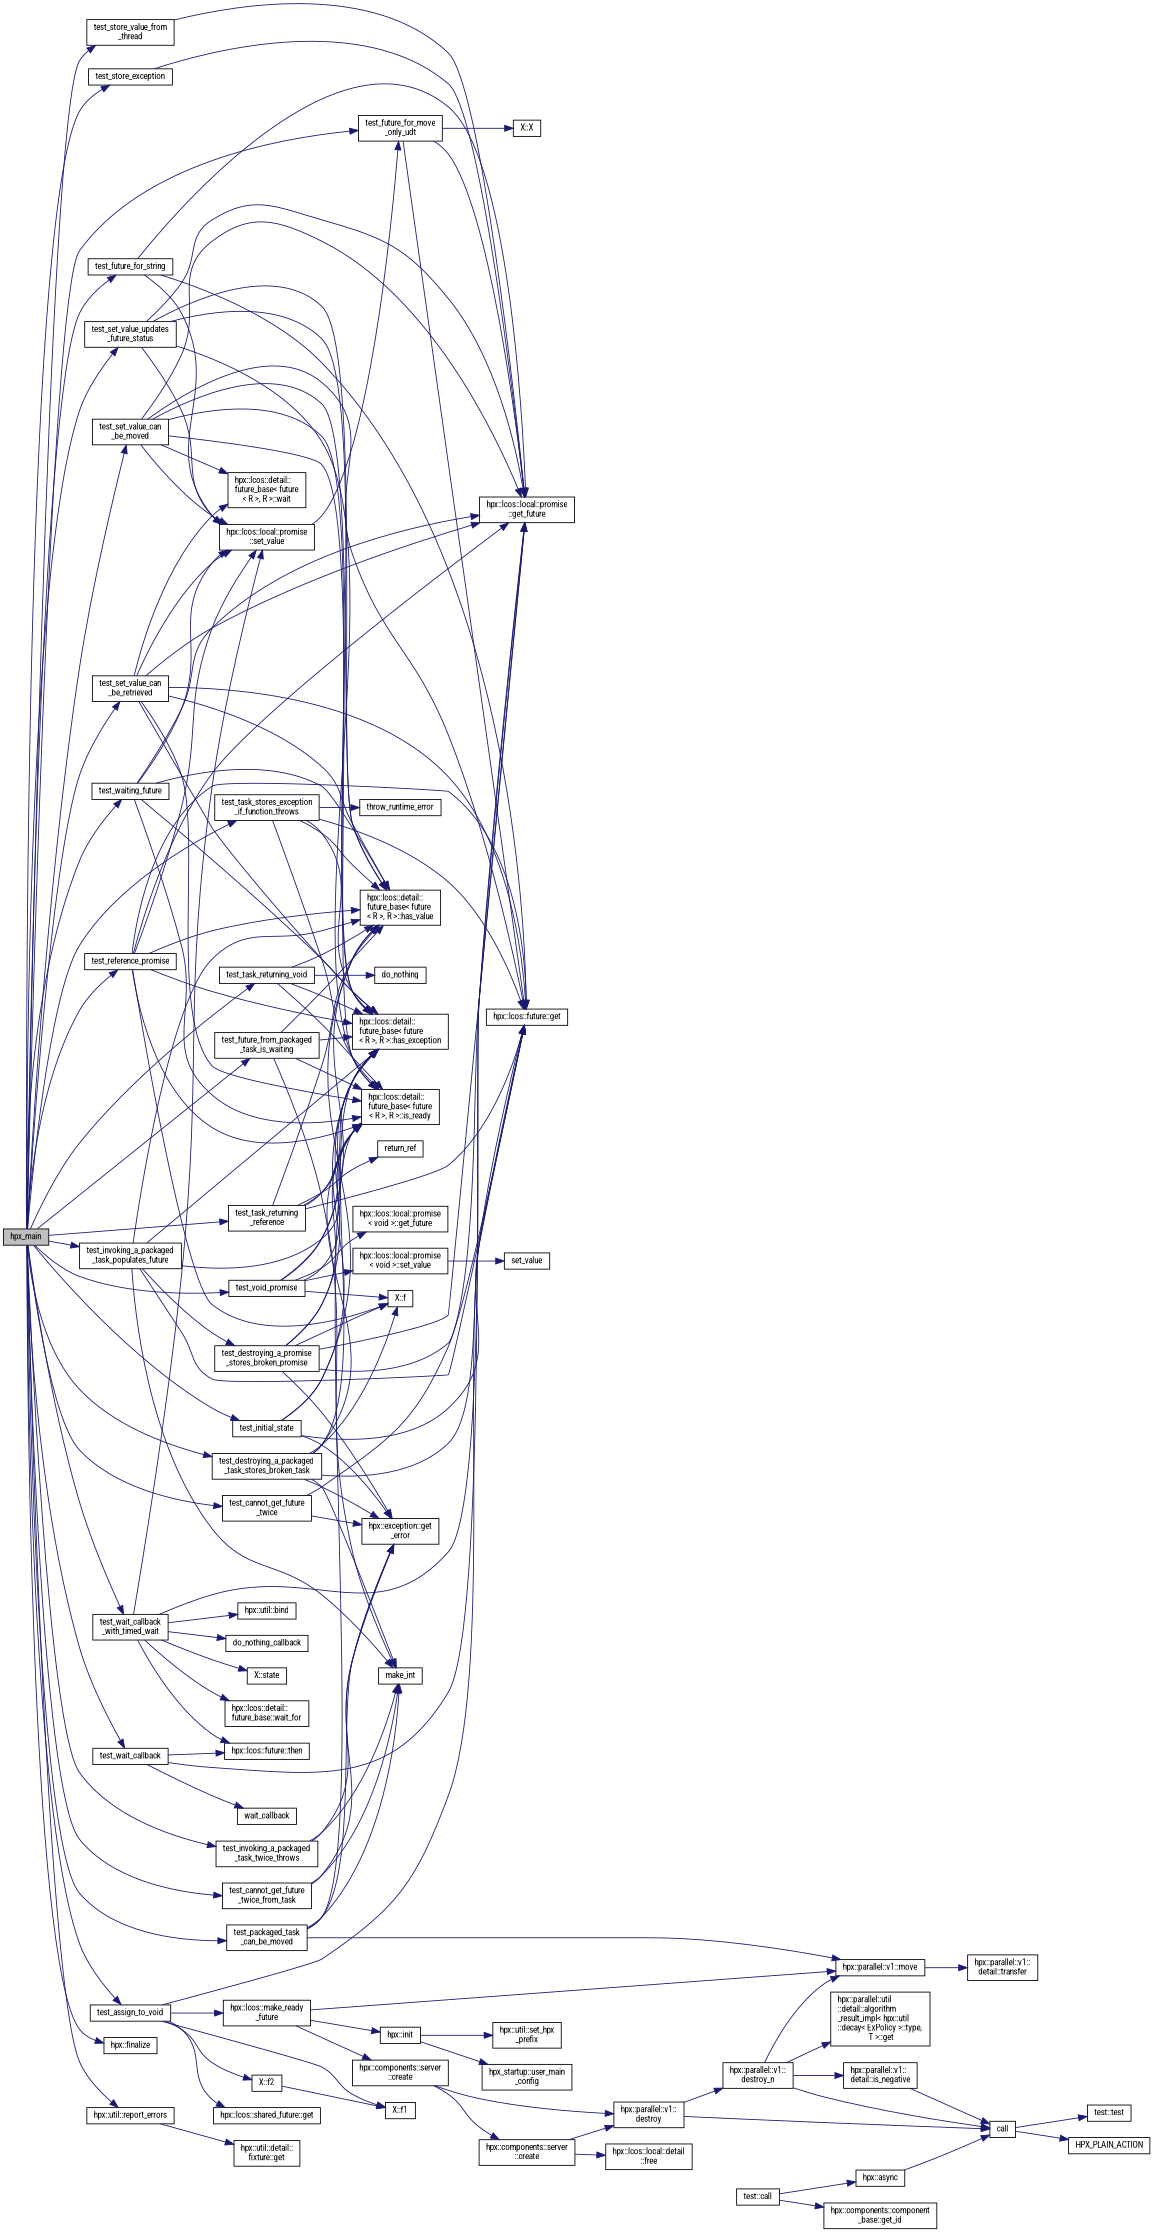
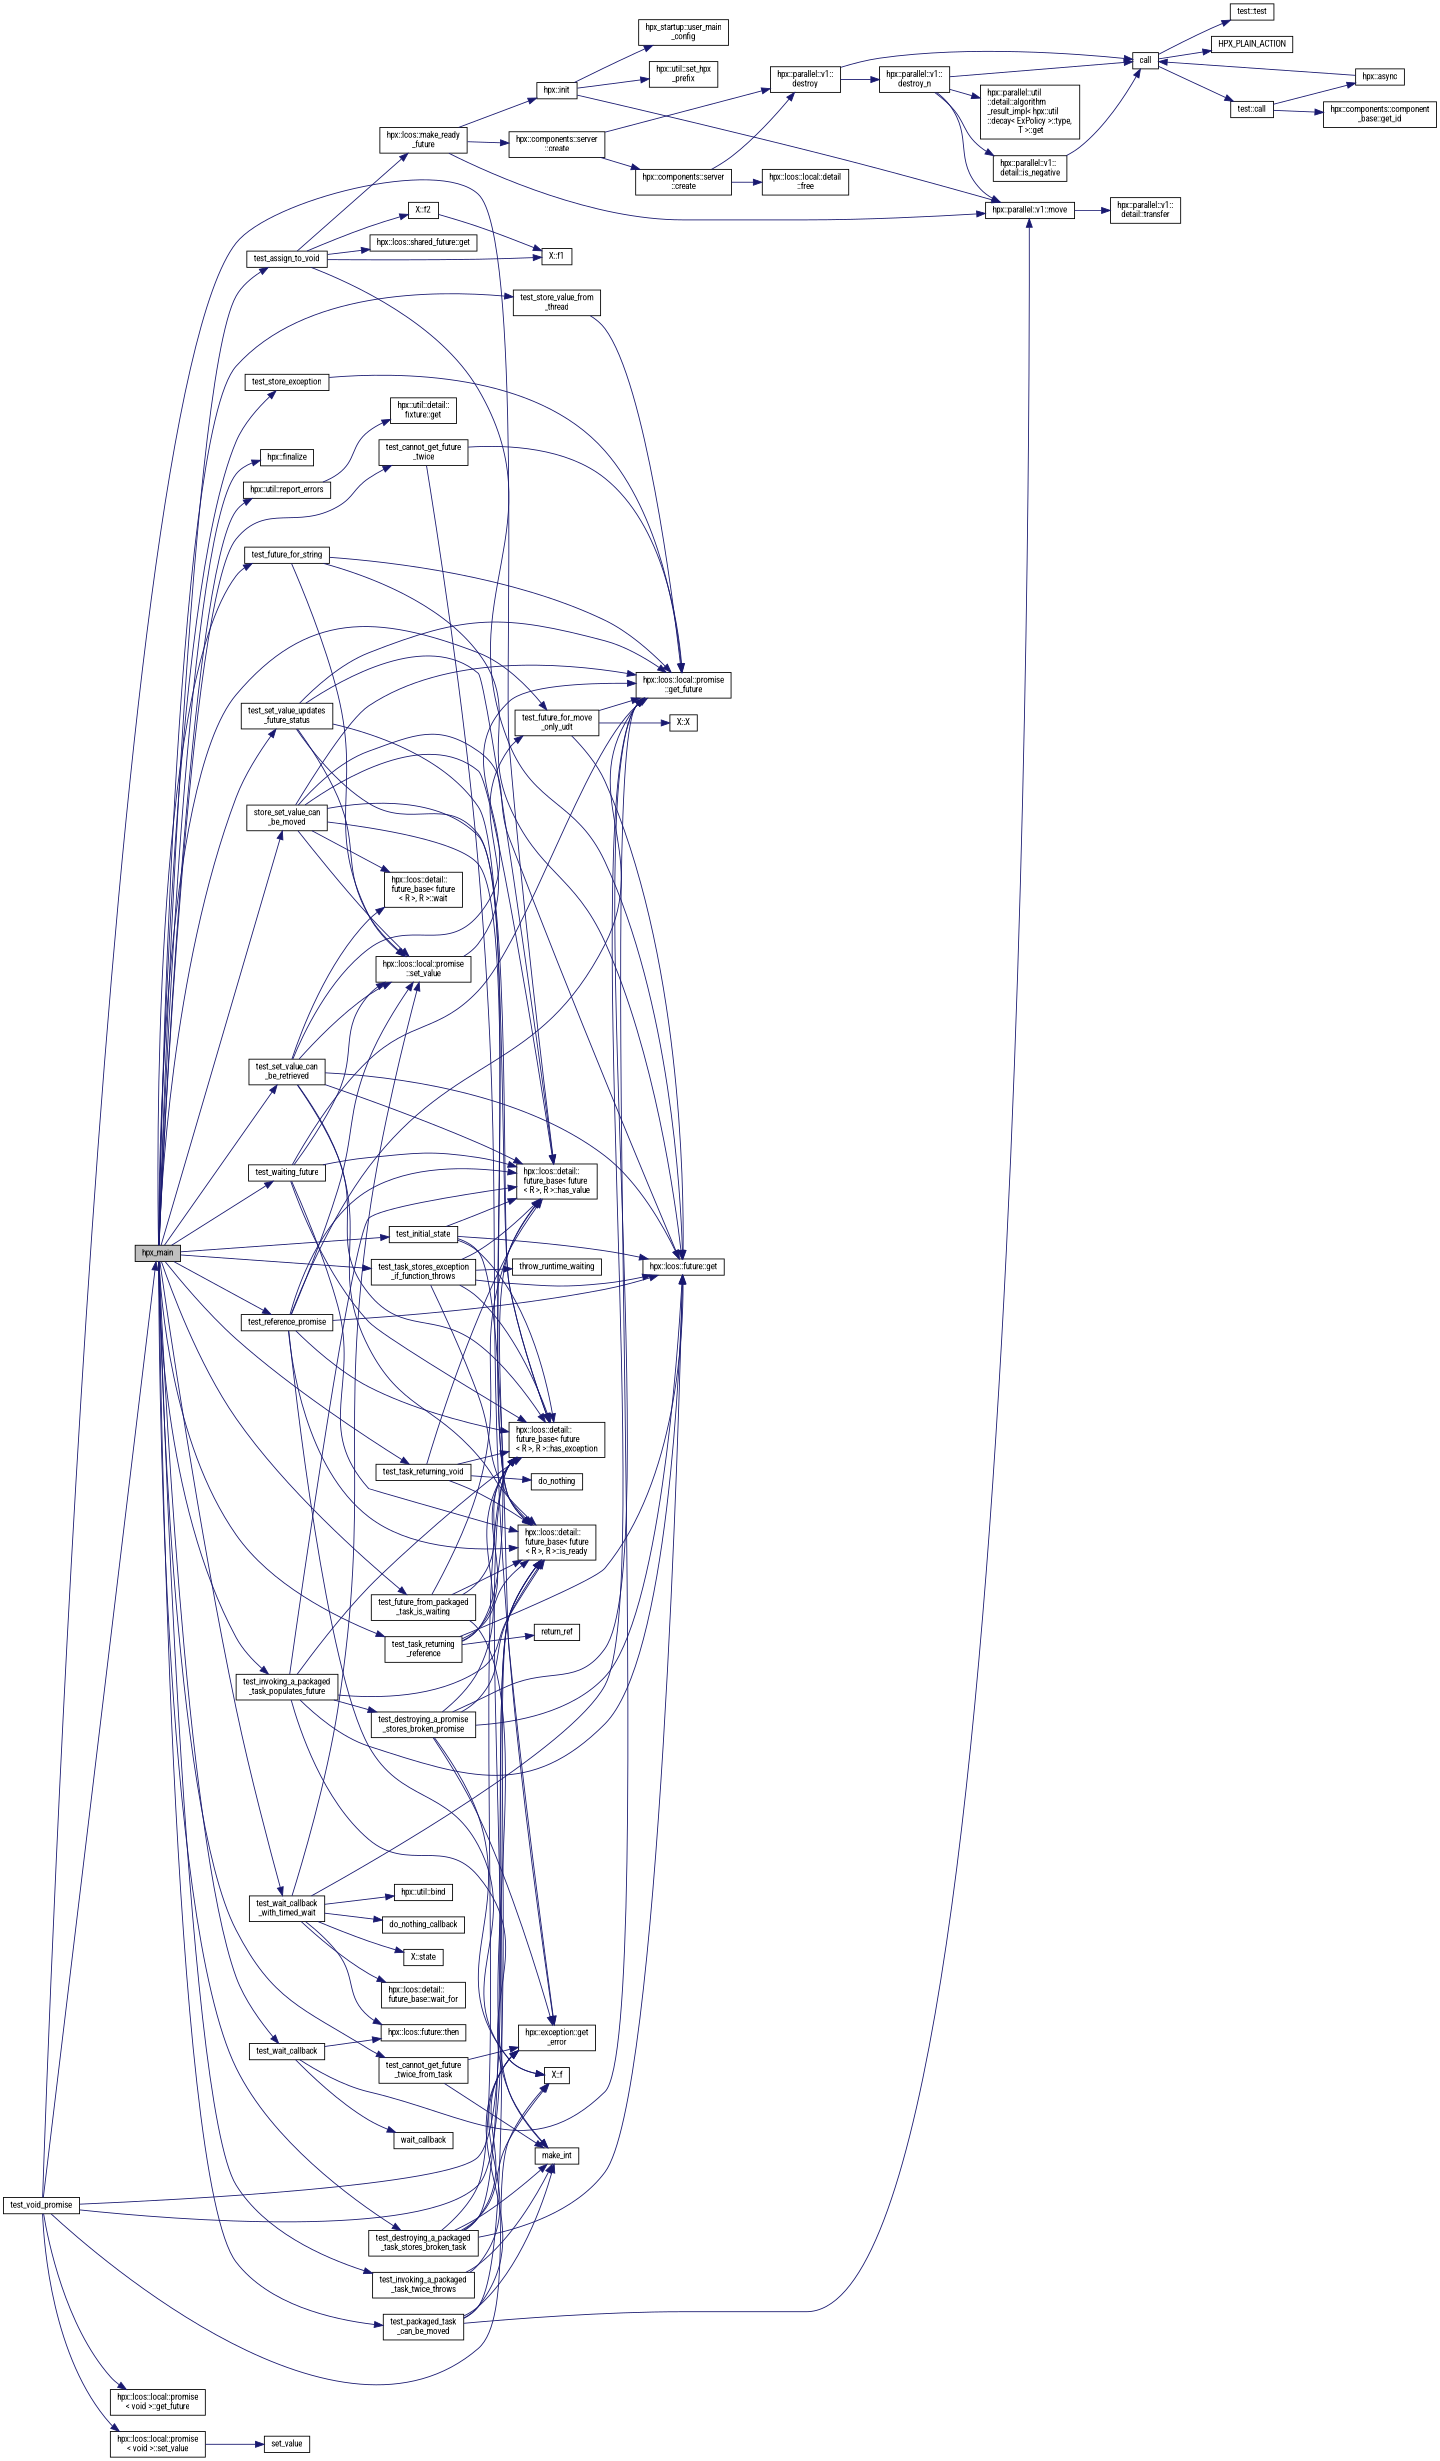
edge "call" -> "test::call": added
edge "hpx::init" -> "hpx::parallel::v1::move": added
node "test_set_value_can _be_moved": label "test_set_value_can _be_moved" -> "store_set_value_can _be_moved"
node "throw_runtime_error": label "throw_runtime_error" -> "throw_runtime_waiting"
edge "hpx_main" -> "test_void_promise": reversed
